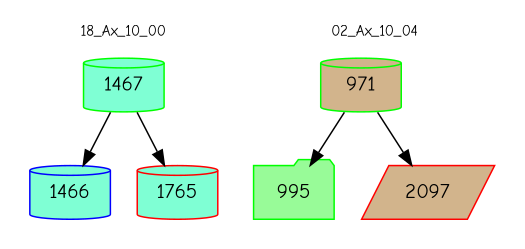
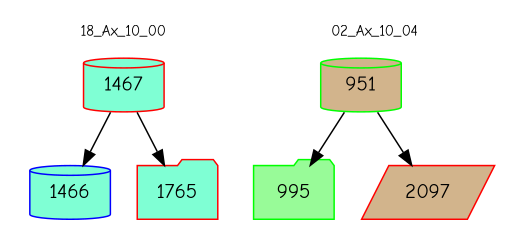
node "1467": color green -> red
node "971": label "971" -> "951"
node "1765": shape cylinder -> folder
